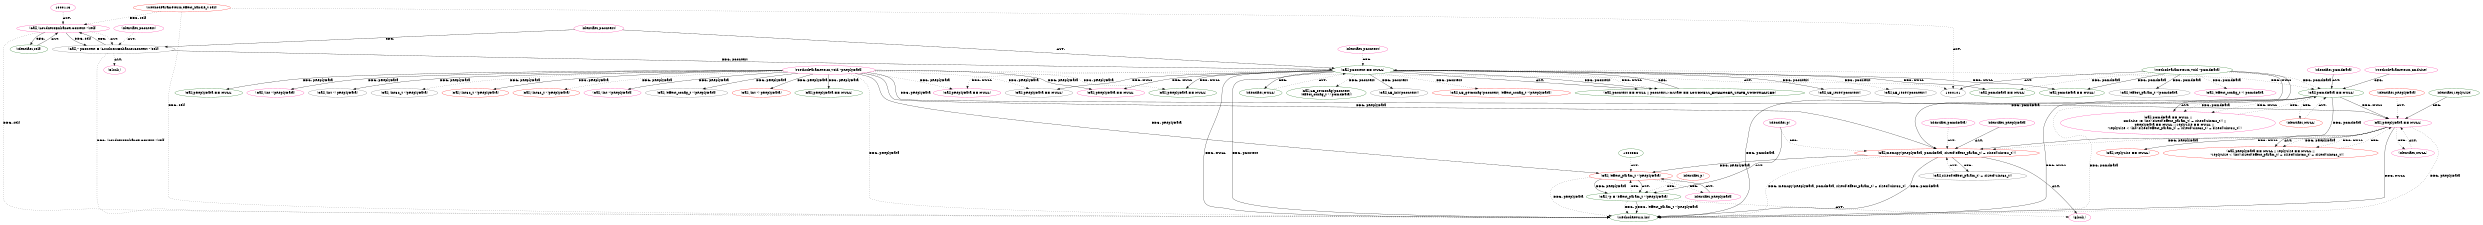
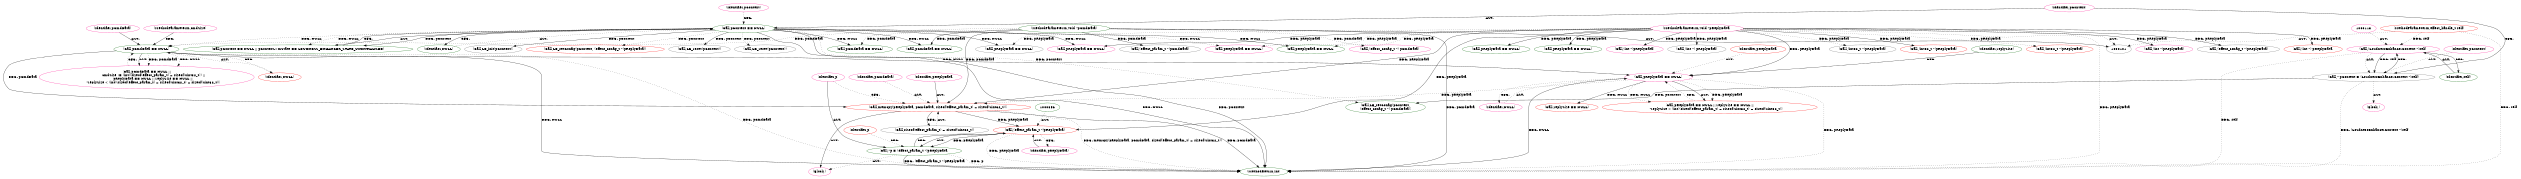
edge "(Call,* pContext = (LoudnessEnhancerContext *)self)" -> "(Call,pContext == NULL)": now "(Call,* pContext = (LoudnessEnhancerContext *)self)" -> "(Call,LE_setConfig(pContext, (effect_config_t *) pCmdData))"
node "(Call,LE_getConfig(pContext, (effect_config_t *)pReplyData))": label "(Call,LE_getConfig(pContext, (effect_config_t *)pReplyData))" -> "(Call,LE_setConfig(pContext, (effect_config_t *)pReplyData))"
edge "(Call,*p = (effect_param_t *)pReplyData)" -> "(Call,(effect_param_t *)pReplyData)": style dotted -> solid
